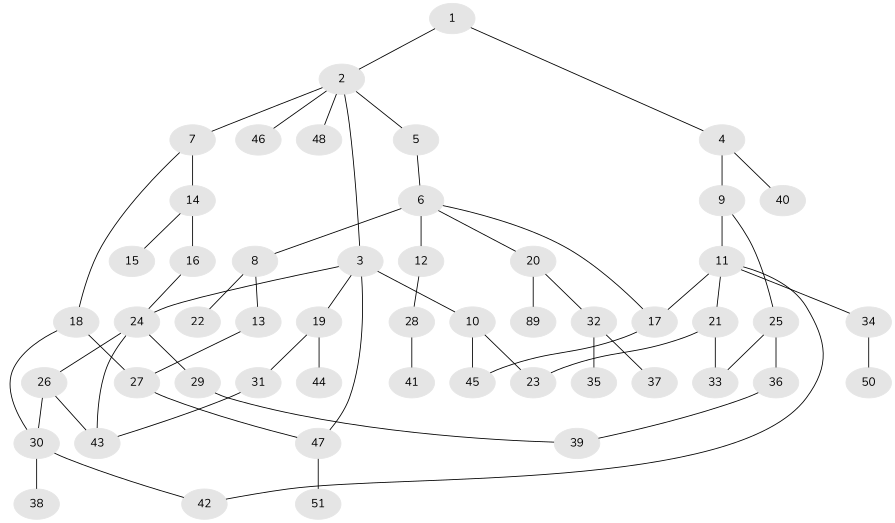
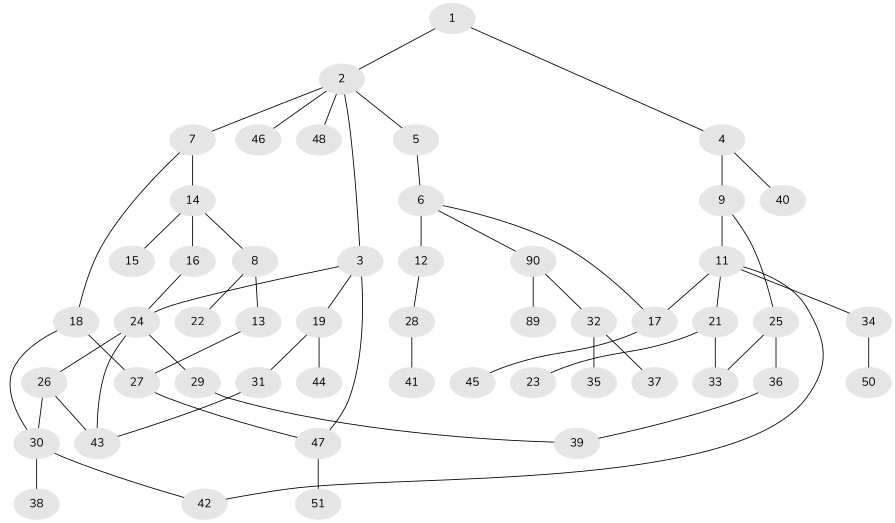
edge "6" -- "8": now "14" -- "8"
node "20": label "20" -> "90"
node "10": removed
